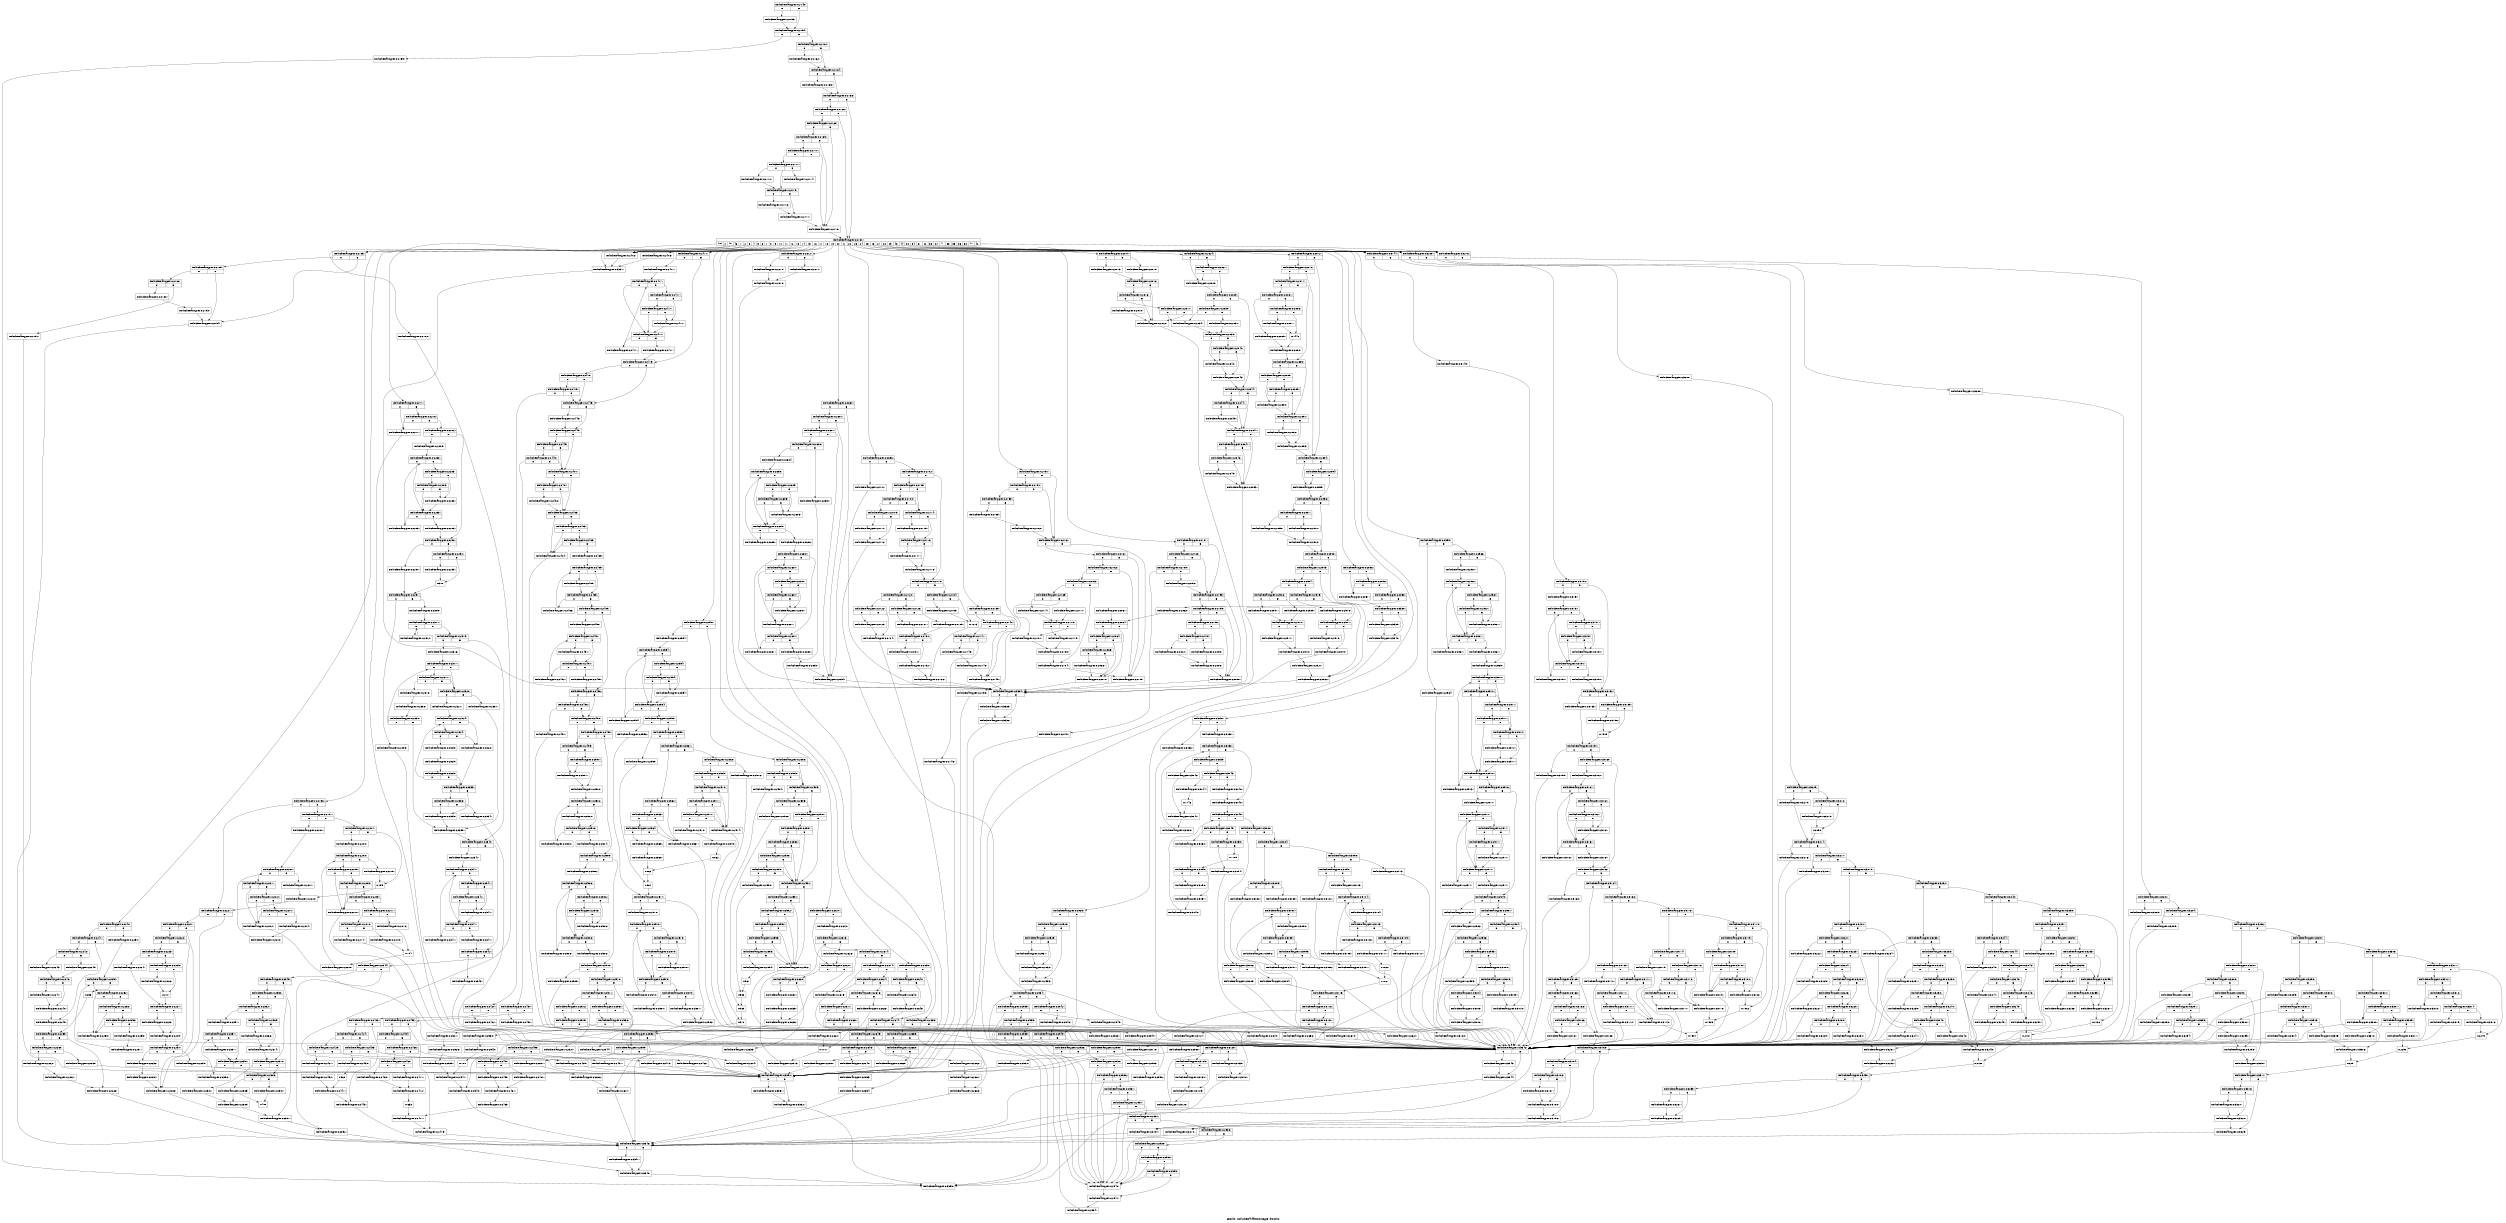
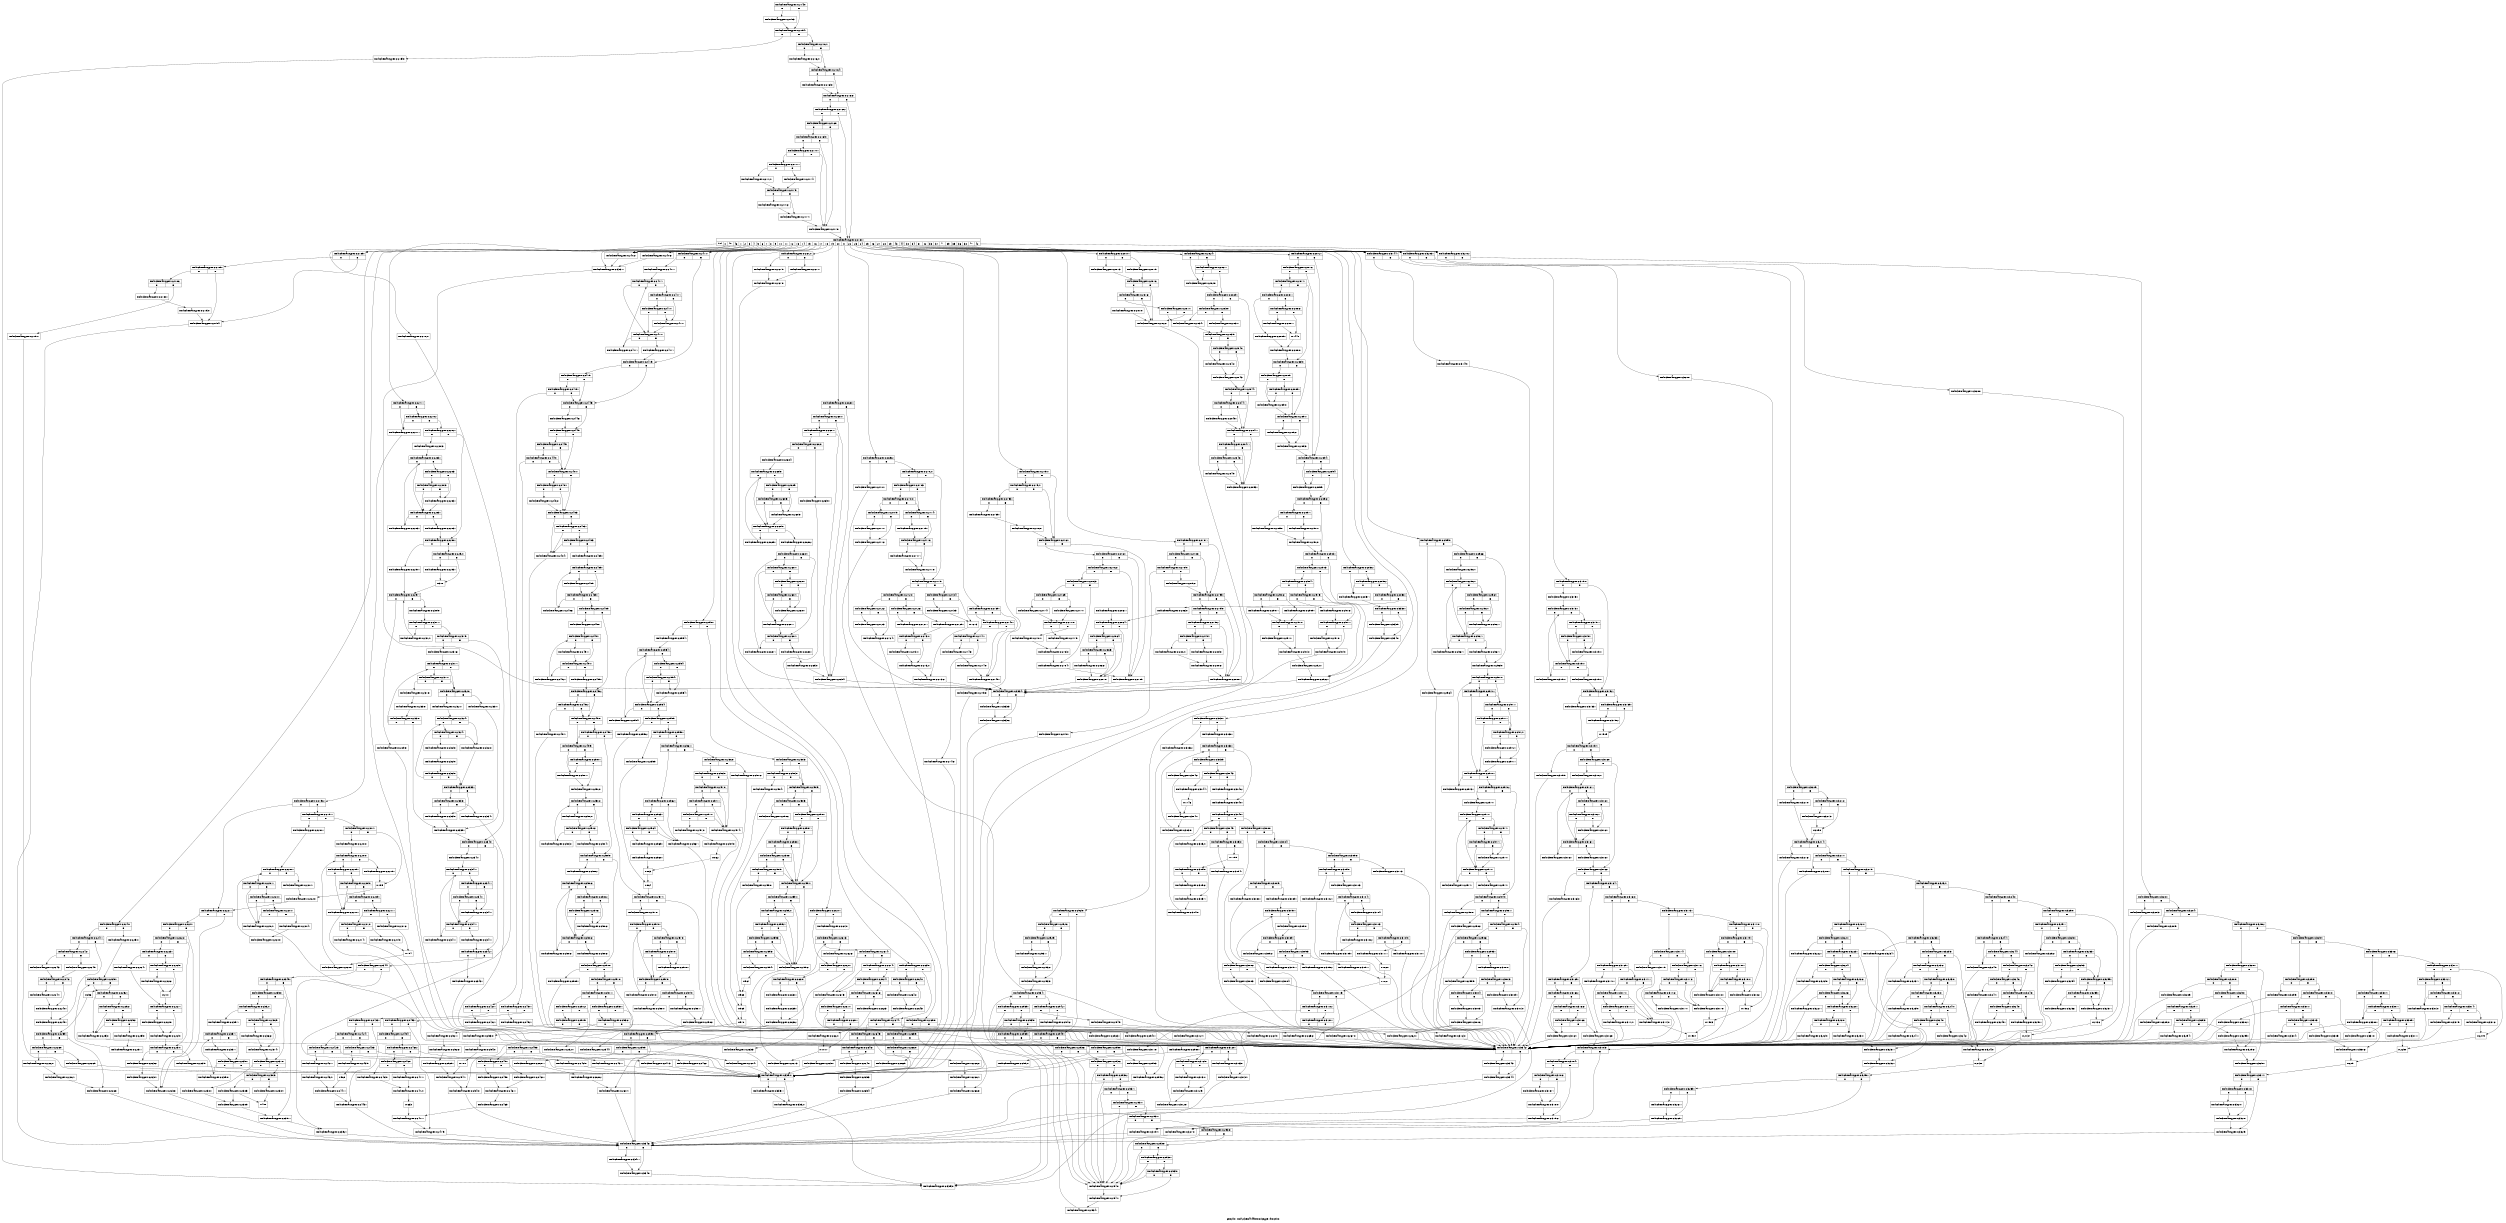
edge "xmlschemastypes.c:2171:" -> "xmlschemastypes.c:2175:": now "xmlschemastypes.c:2174:" -> "xmlschemastypes.c:2175:"
edge "xmlschemastypes.c:2769:" -> "xmlschemastypes.c:2781:": now "xmlschemastypes.c:2769:" -> "xmlschemastypes.c:2777:"
edge "xmlschemastypes.c:2312:" -> "xmlschemastypes.c:2311:": now "xmlschemastypes.c:2312:" -> "xmlschemastypes.c:2297:"
edge "xmlschemastypes.c:2925:" -> "xmlschemastypes.c:2926:": added
edge "xmlschemastypes.c:3006:" -> "xmlschemastypes.c:3003:": now "xmlschemastypes.c:3006:" -> "xmlschemastypes.c:2621:"
edge "xmlschemastypes.c:3120:" -> "xmlschemastypes.c:3127:": removed
edge "xmlschemastypes.c:2648:" -> "xmlschemastypes.c:2653:": added
edge "xmlschemastypes.c:2392:" -> "xmlschemastypes.c:3348:": now "xmlschemastypes.c:2392:" -> "xmlschemastypes.c:3346:"
